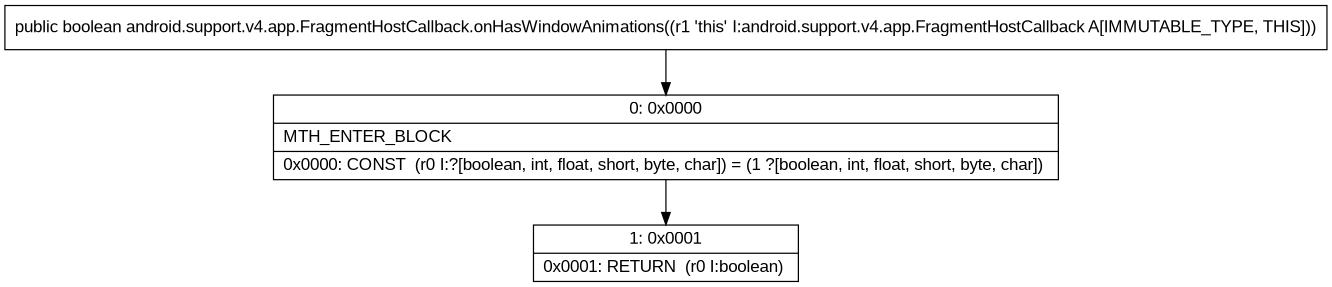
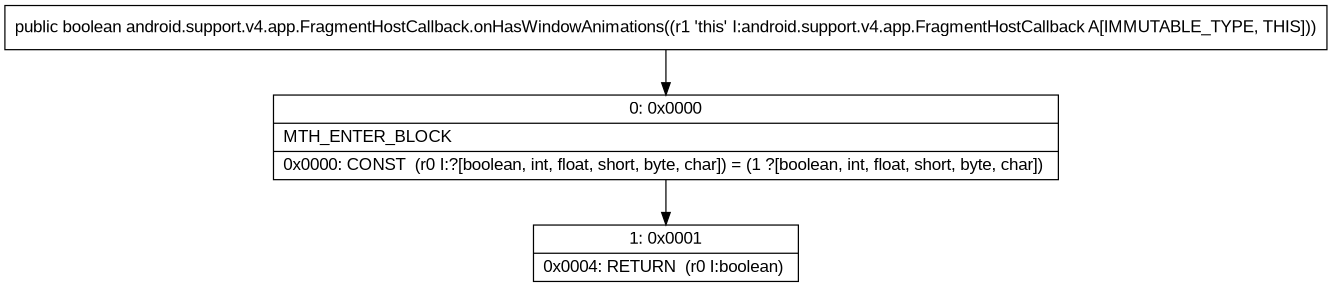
node "1: 0x0001": text "0x0001: RETURN  (r0 I:boolean)" -> "0x0004: RETURN  (r0 I:boolean)"
